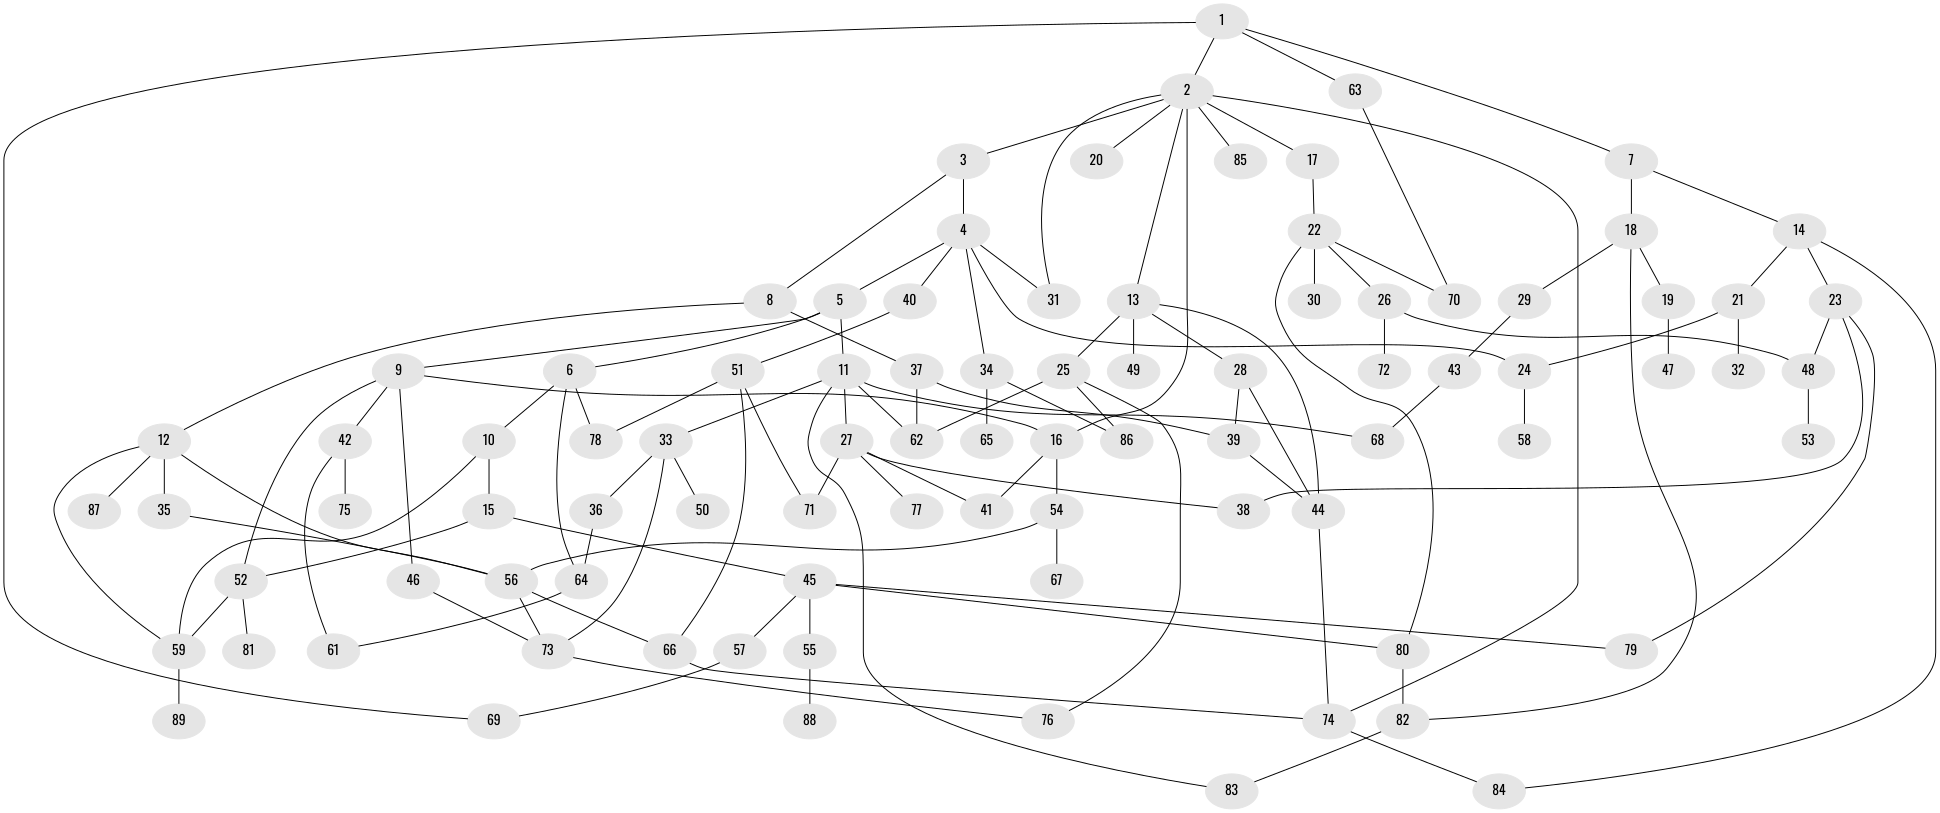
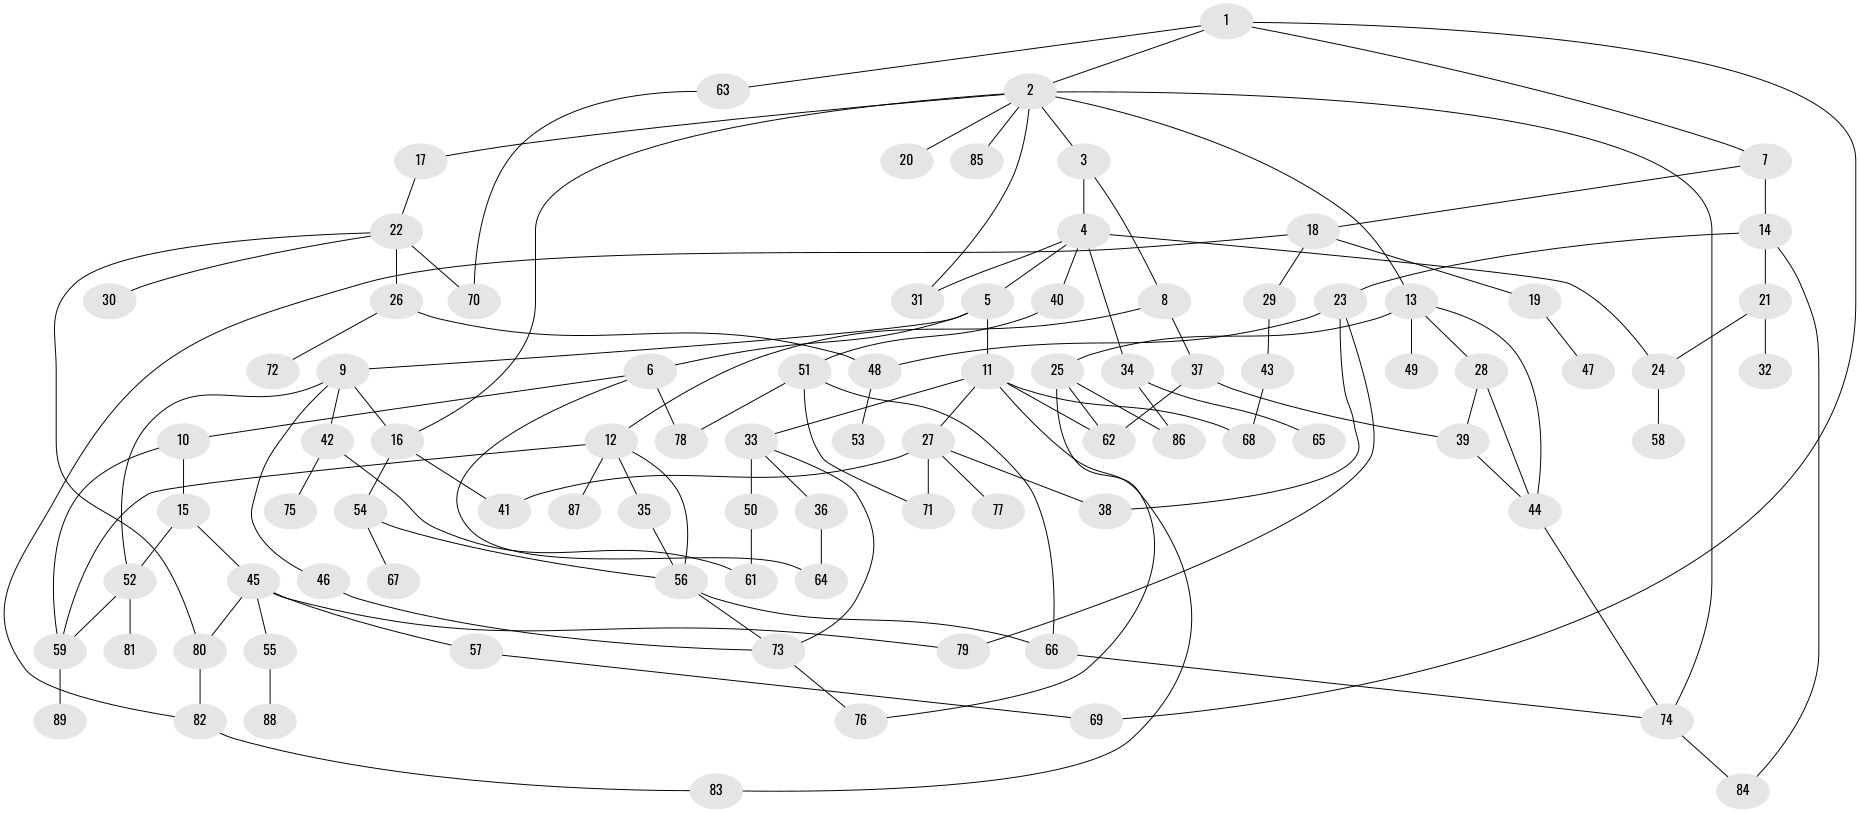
edge "64" -- "61": now "50" -- "61"
